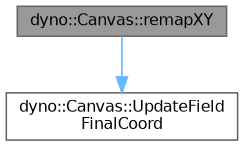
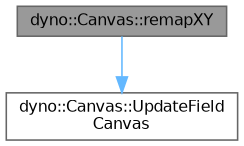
node "dyno::Canvas::UpdateField FinalCoord": label "dyno::Canvas::UpdateField FinalCoord" -> "dyno::Canvas::UpdateField Canvas"
